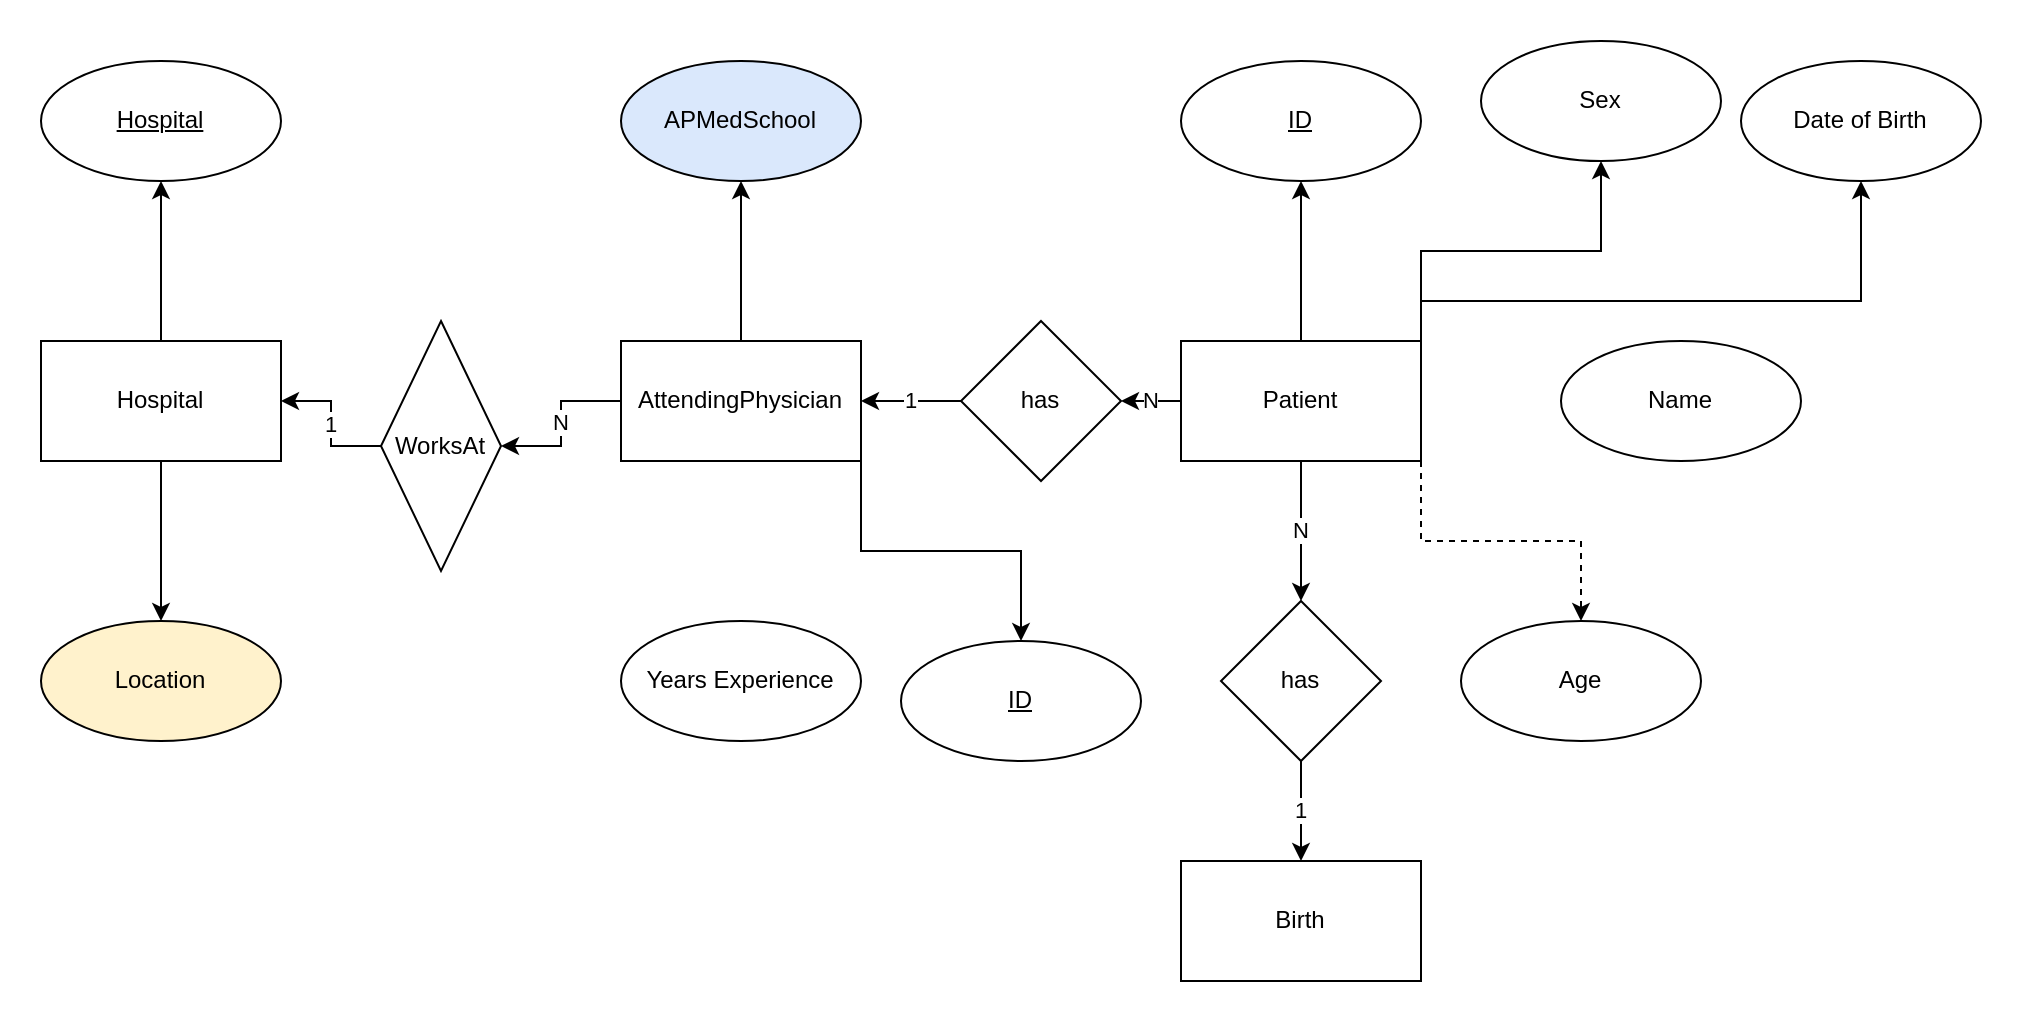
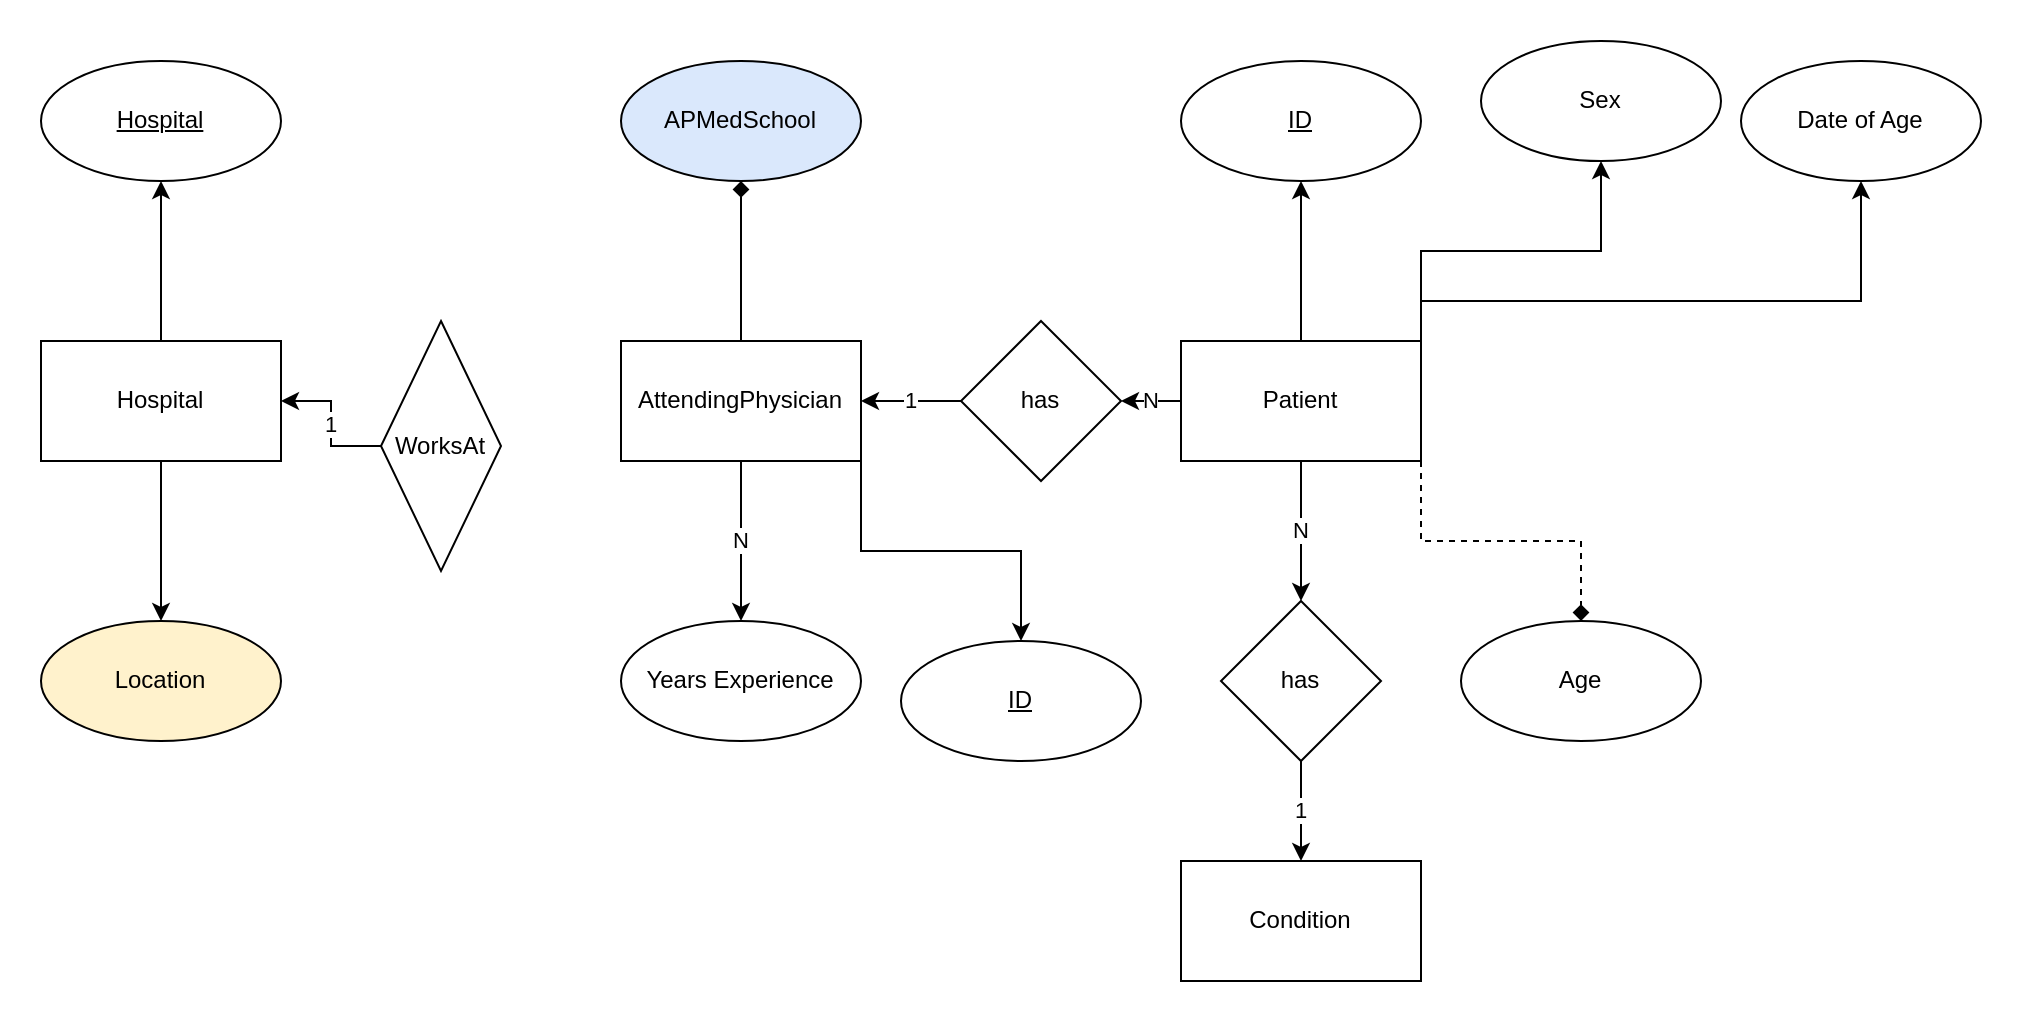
node "Date of Birth": label "Date of Birth" -> "Date of Age"
edge "AttendingPhysician" -> "APMedSchool": arrowhead classic -> diamond
node "Name": removed
edge "AttendingPhysician" -> "WorksAt": now "AttendingPhysician" -> "Years Experience"
edge "Patient" -> "Age": arrowhead classic -> diamond
node "Birth": label "Birth" -> "Condition"
